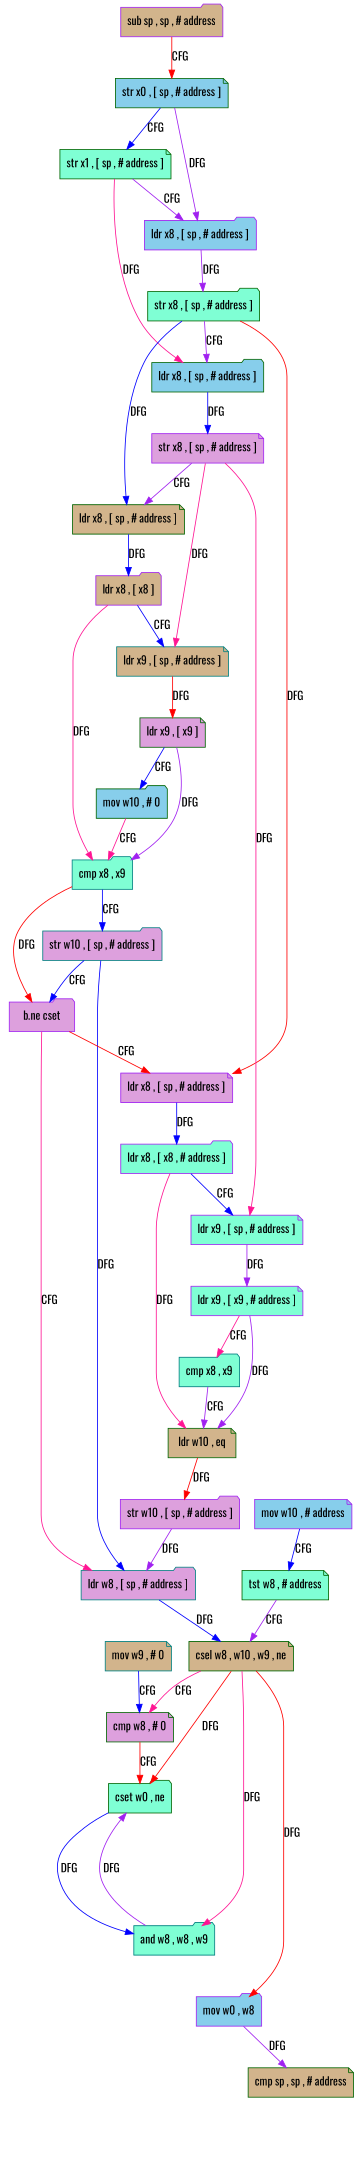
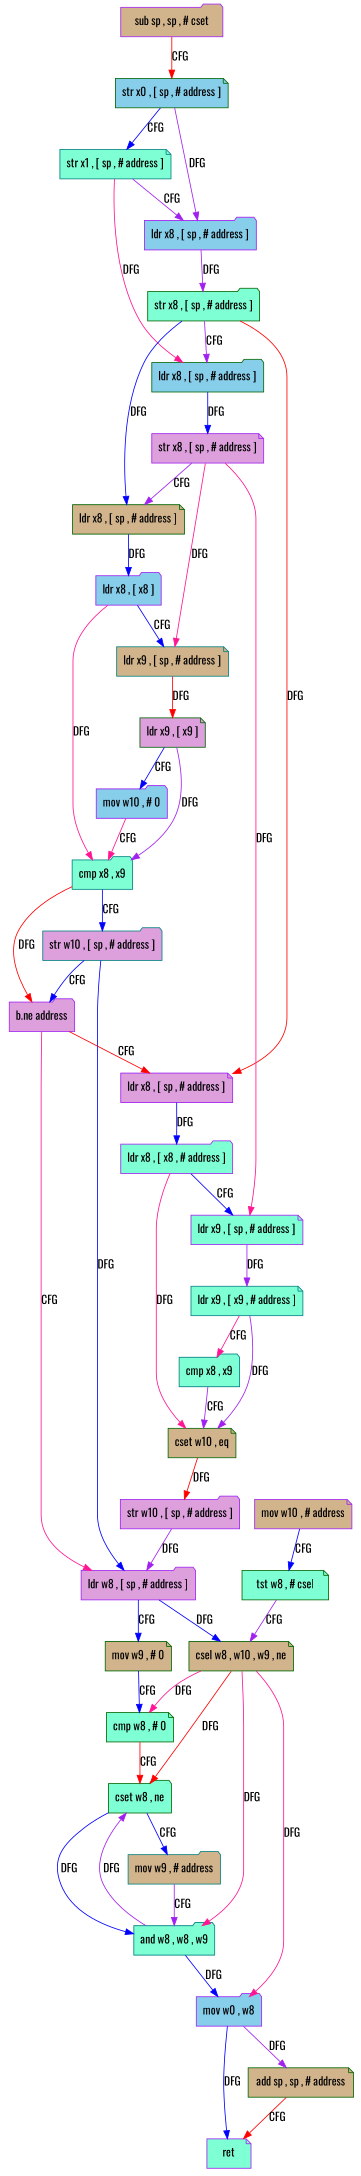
node "sub sp , sp , # address": label "sub sp , sp , # address" -> "sub sp , sp , # cset"
node "str x1 , [ sp , # address ]": color darkgreen -> teal
node "ldr x8 , [ x8 ]": fillcolor tan -> skyblue
node "mov w10 , # 0": color darkgreen -> purple
node "b.ne cset": label "b.ne cset" -> "b.ne address"
node "ldr x9 , [ x9 , # address ]": color purple -> teal
node "ldr w10 , eq": label "ldr w10 , eq" -> "cset w10 , eq"
node "mov w10 , # address": fillcolor skyblue -> tan
node "ldr w8 , [ sp , # address ]": color teal -> purple
node "tst w8 , # address": label "tst w8 , # address" -> "tst w8 , # csel"
edge "ldr w8 , [ sp , # address ]" -> "mov w9 , # 0": added, label "CFG"
node "mov w9 , # 0": color teal -> darkgreen
edge "csel w8 , w10 , w9 , ne" -> "cmp w8 , # 0": label "CFG" -> "DFG"
node "cmp w8 , # 0": fillcolor plum -> aquamarine
node "cset w0 , ne": label "cset w0 , ne" -> "cset w8 , ne"
edge "csel w8 , w10 , w9 , ne" -> "mov w0 , w8": color red -> deeppink
node "mov w9 , # address": added
edge "and w8 , w8 , w9" -> "mov w0 , w8": added, label "DFG"
node "cmp sp , sp , # address": label "cmp sp , sp , # address" -> "add sp , sp , # address"
node "ret": added
